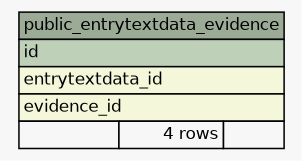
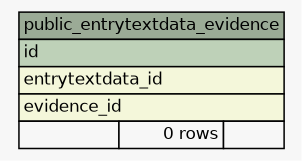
node "public_entrytextdata_evidence": text "4 rows" -> "0 rows"
